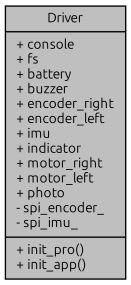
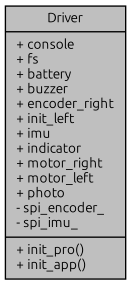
node "Driver": text "+ encoder_left" -> "+ init_left"
